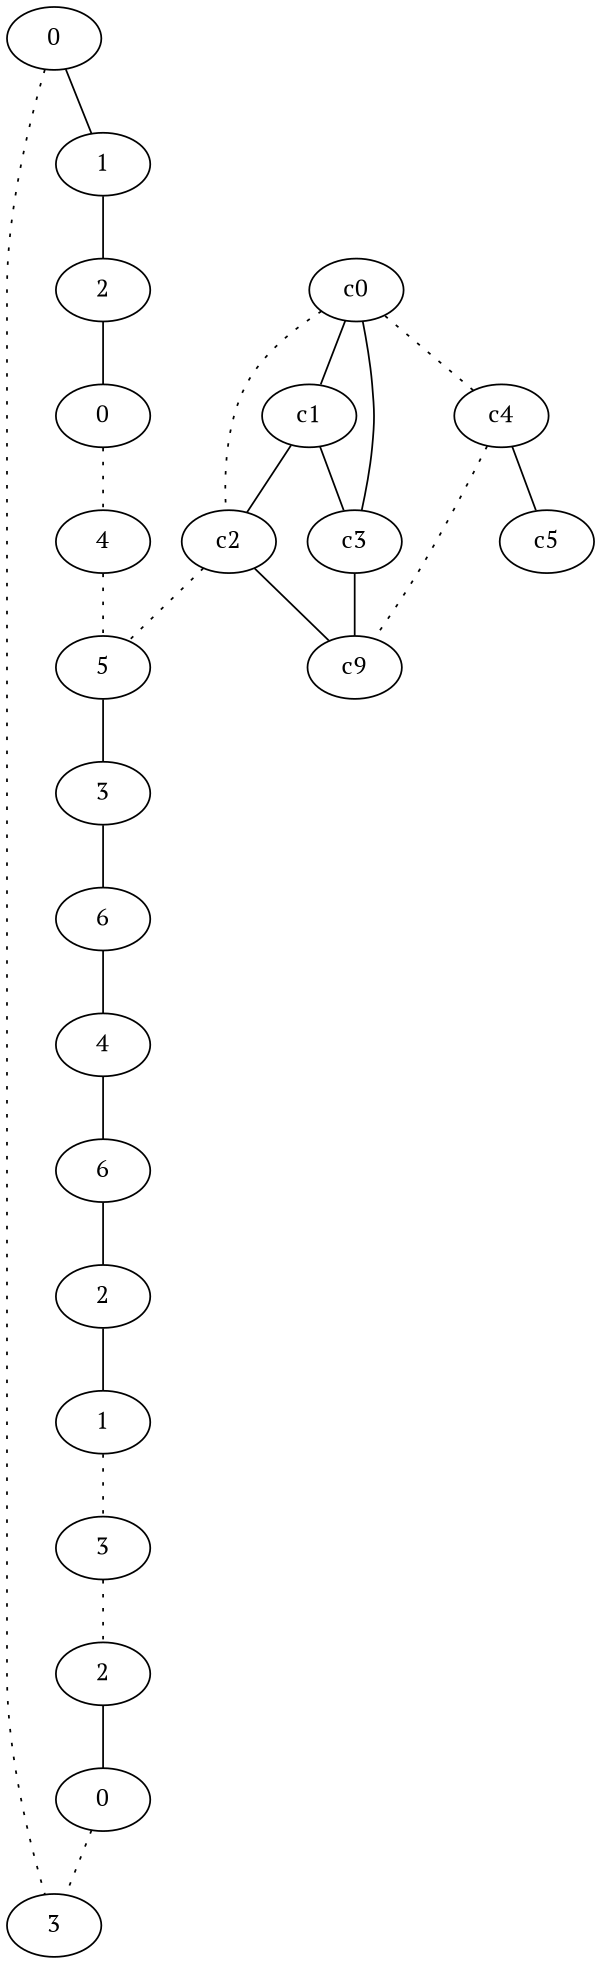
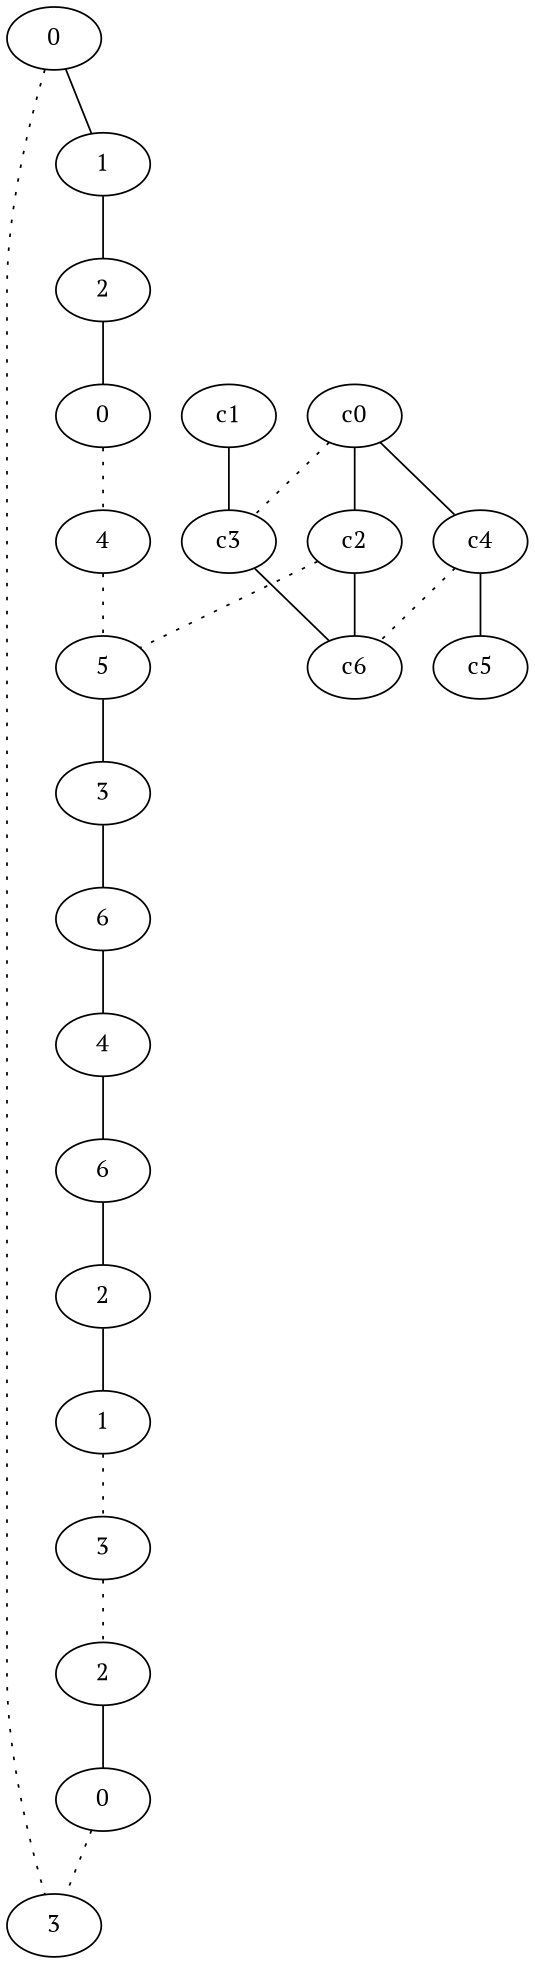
edge "c0" -- "c1": removed
edge "c0" -- "c4": style dotted -> solid
edge "c0" -- "c2": style dotted -> solid
edge "c0" -- "c3": style solid -> dotted
edge "c1" -- "c2": removed
node "c9": label "c9" -> "c6"
